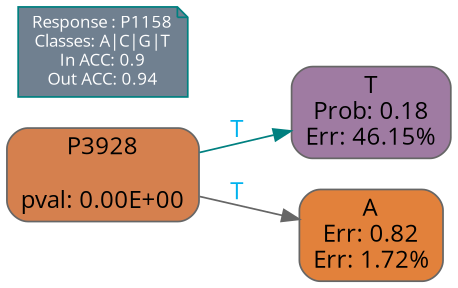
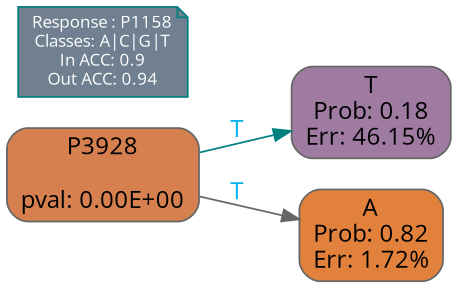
node "A Err: 0.82 Err: 1.72%": label "A Err: 0.82 Err: 1.72%" -> "A Prob: 0.82 Err: 1.72%"
